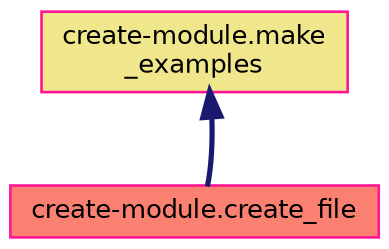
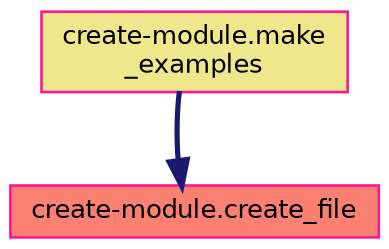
edge "create-module.create_file" -> "create-module.make _examples": reversed
